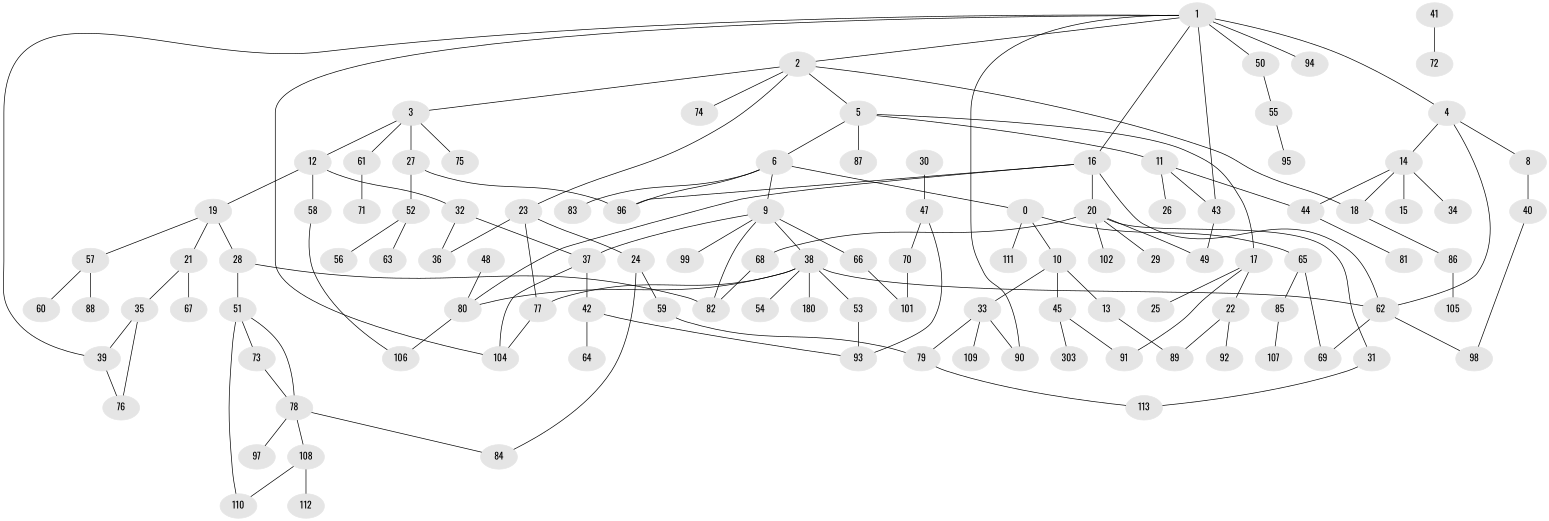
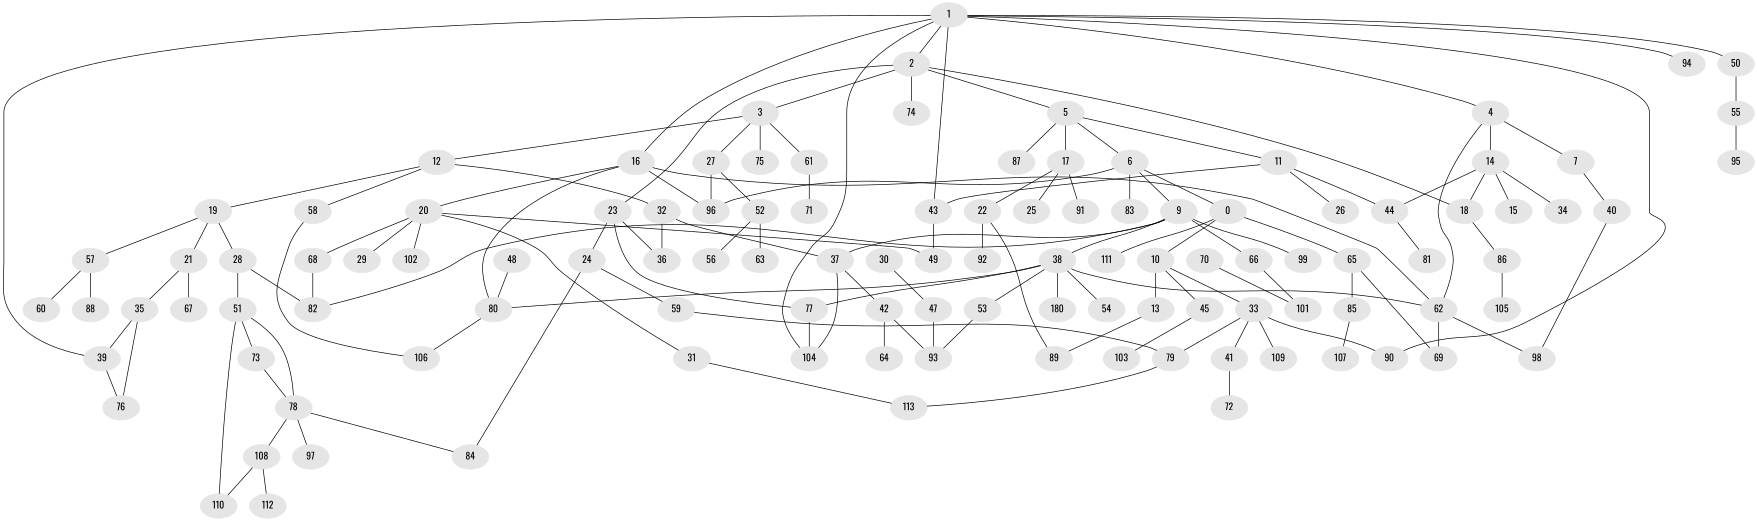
node "8": label "8" -> "7"
edge "47" -- "70": removed
edge "45" -- "91": removed
edge "33" -- "41": added
node "303": label "303" -> "103"
